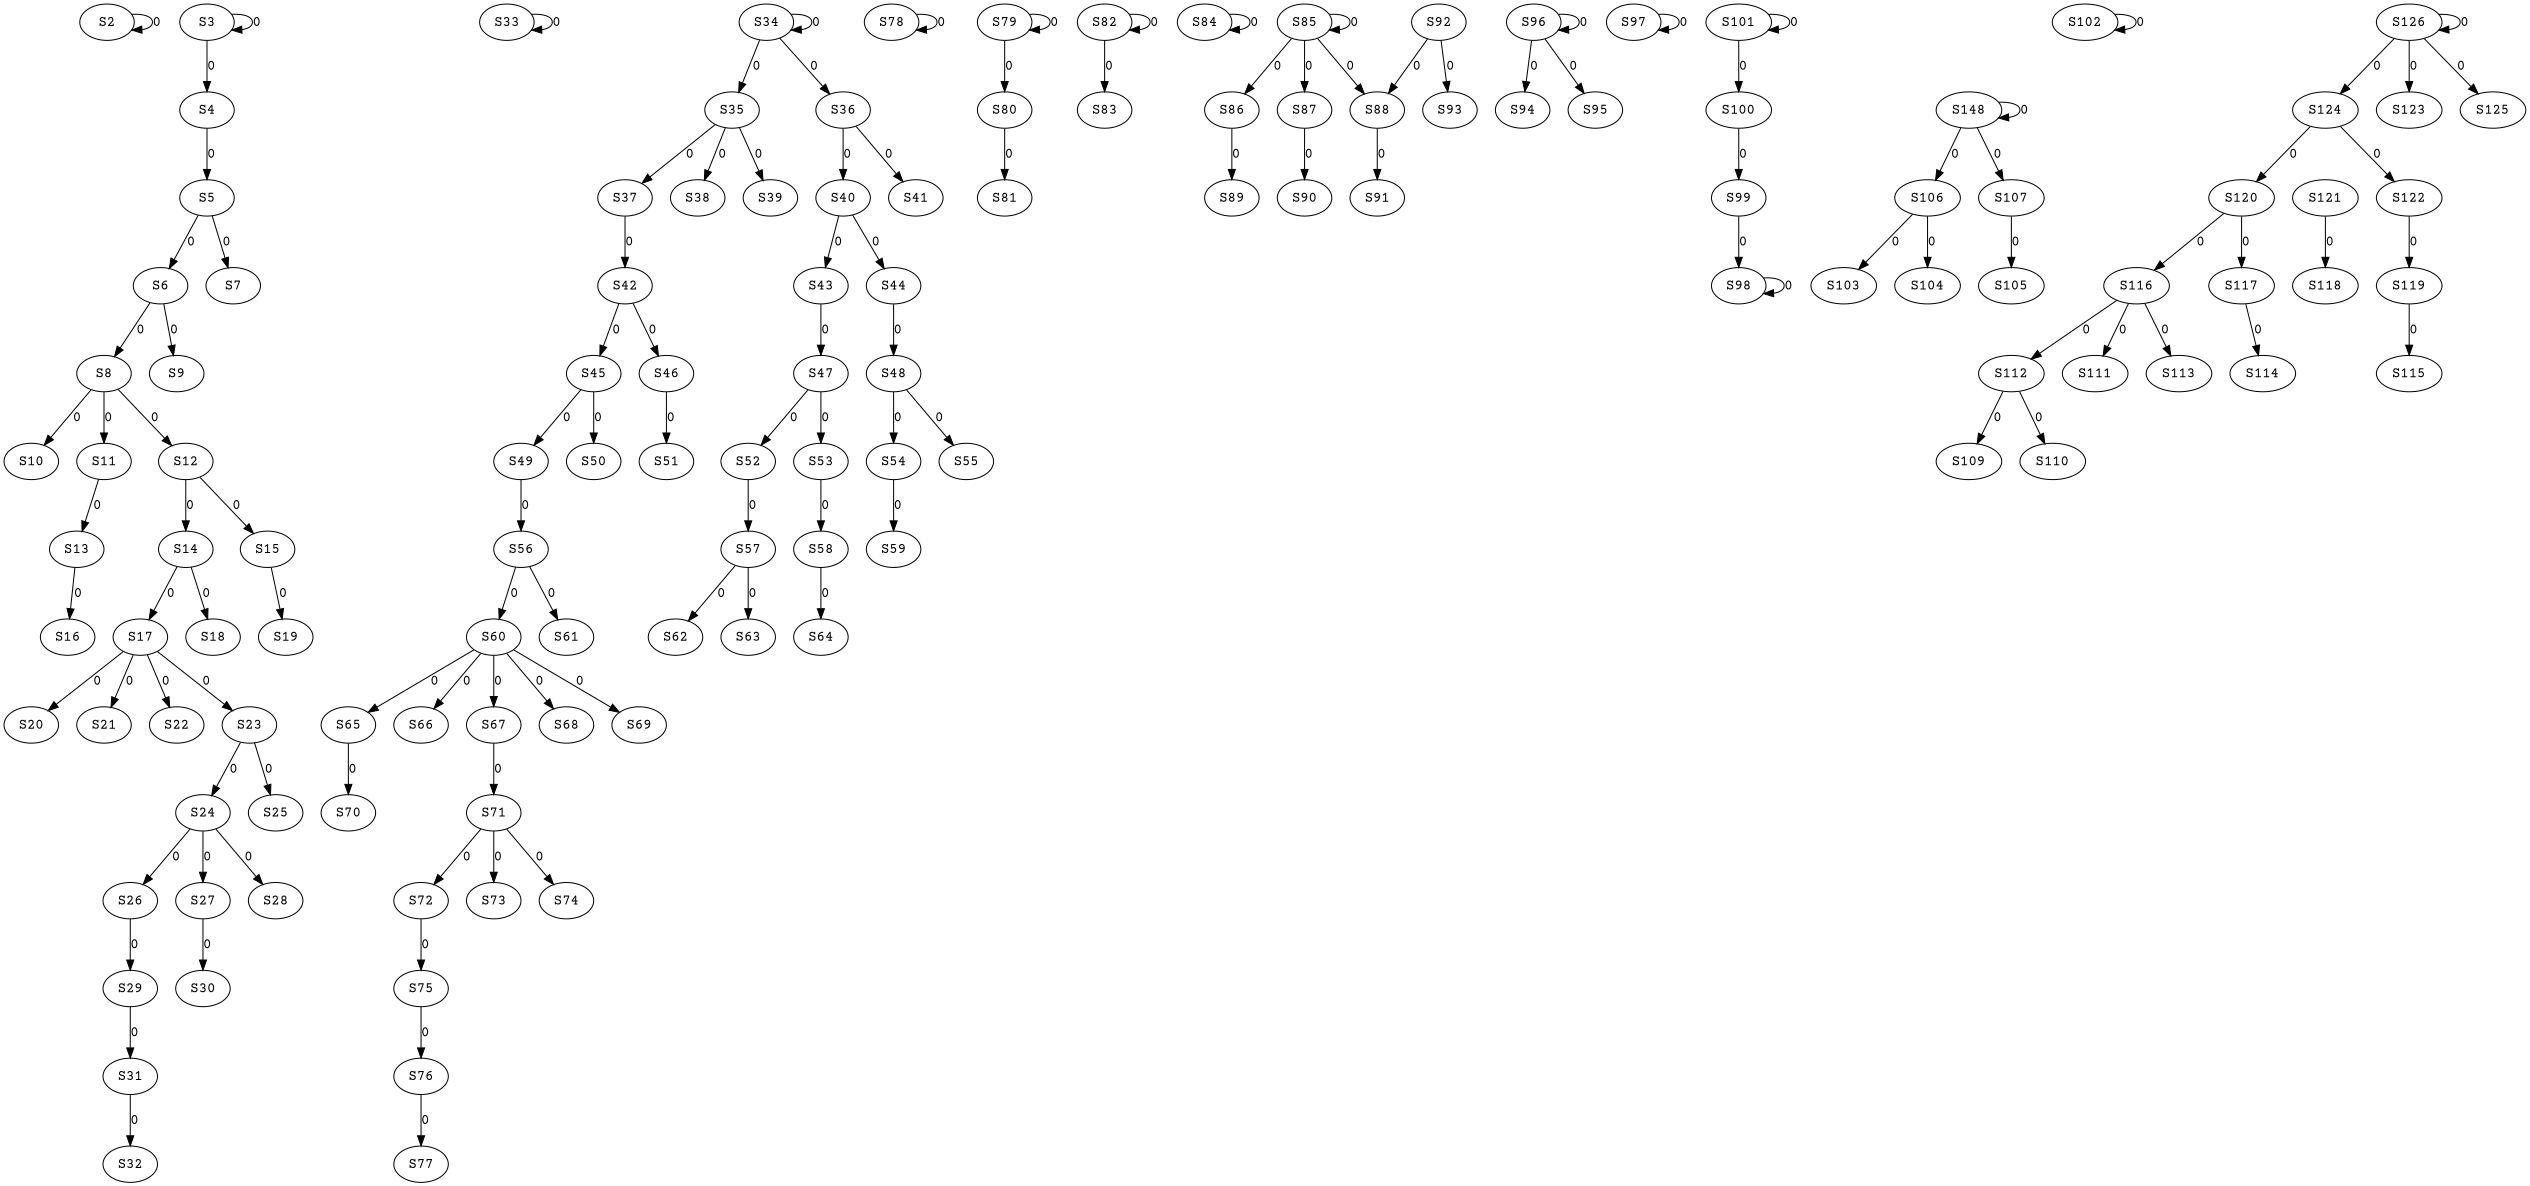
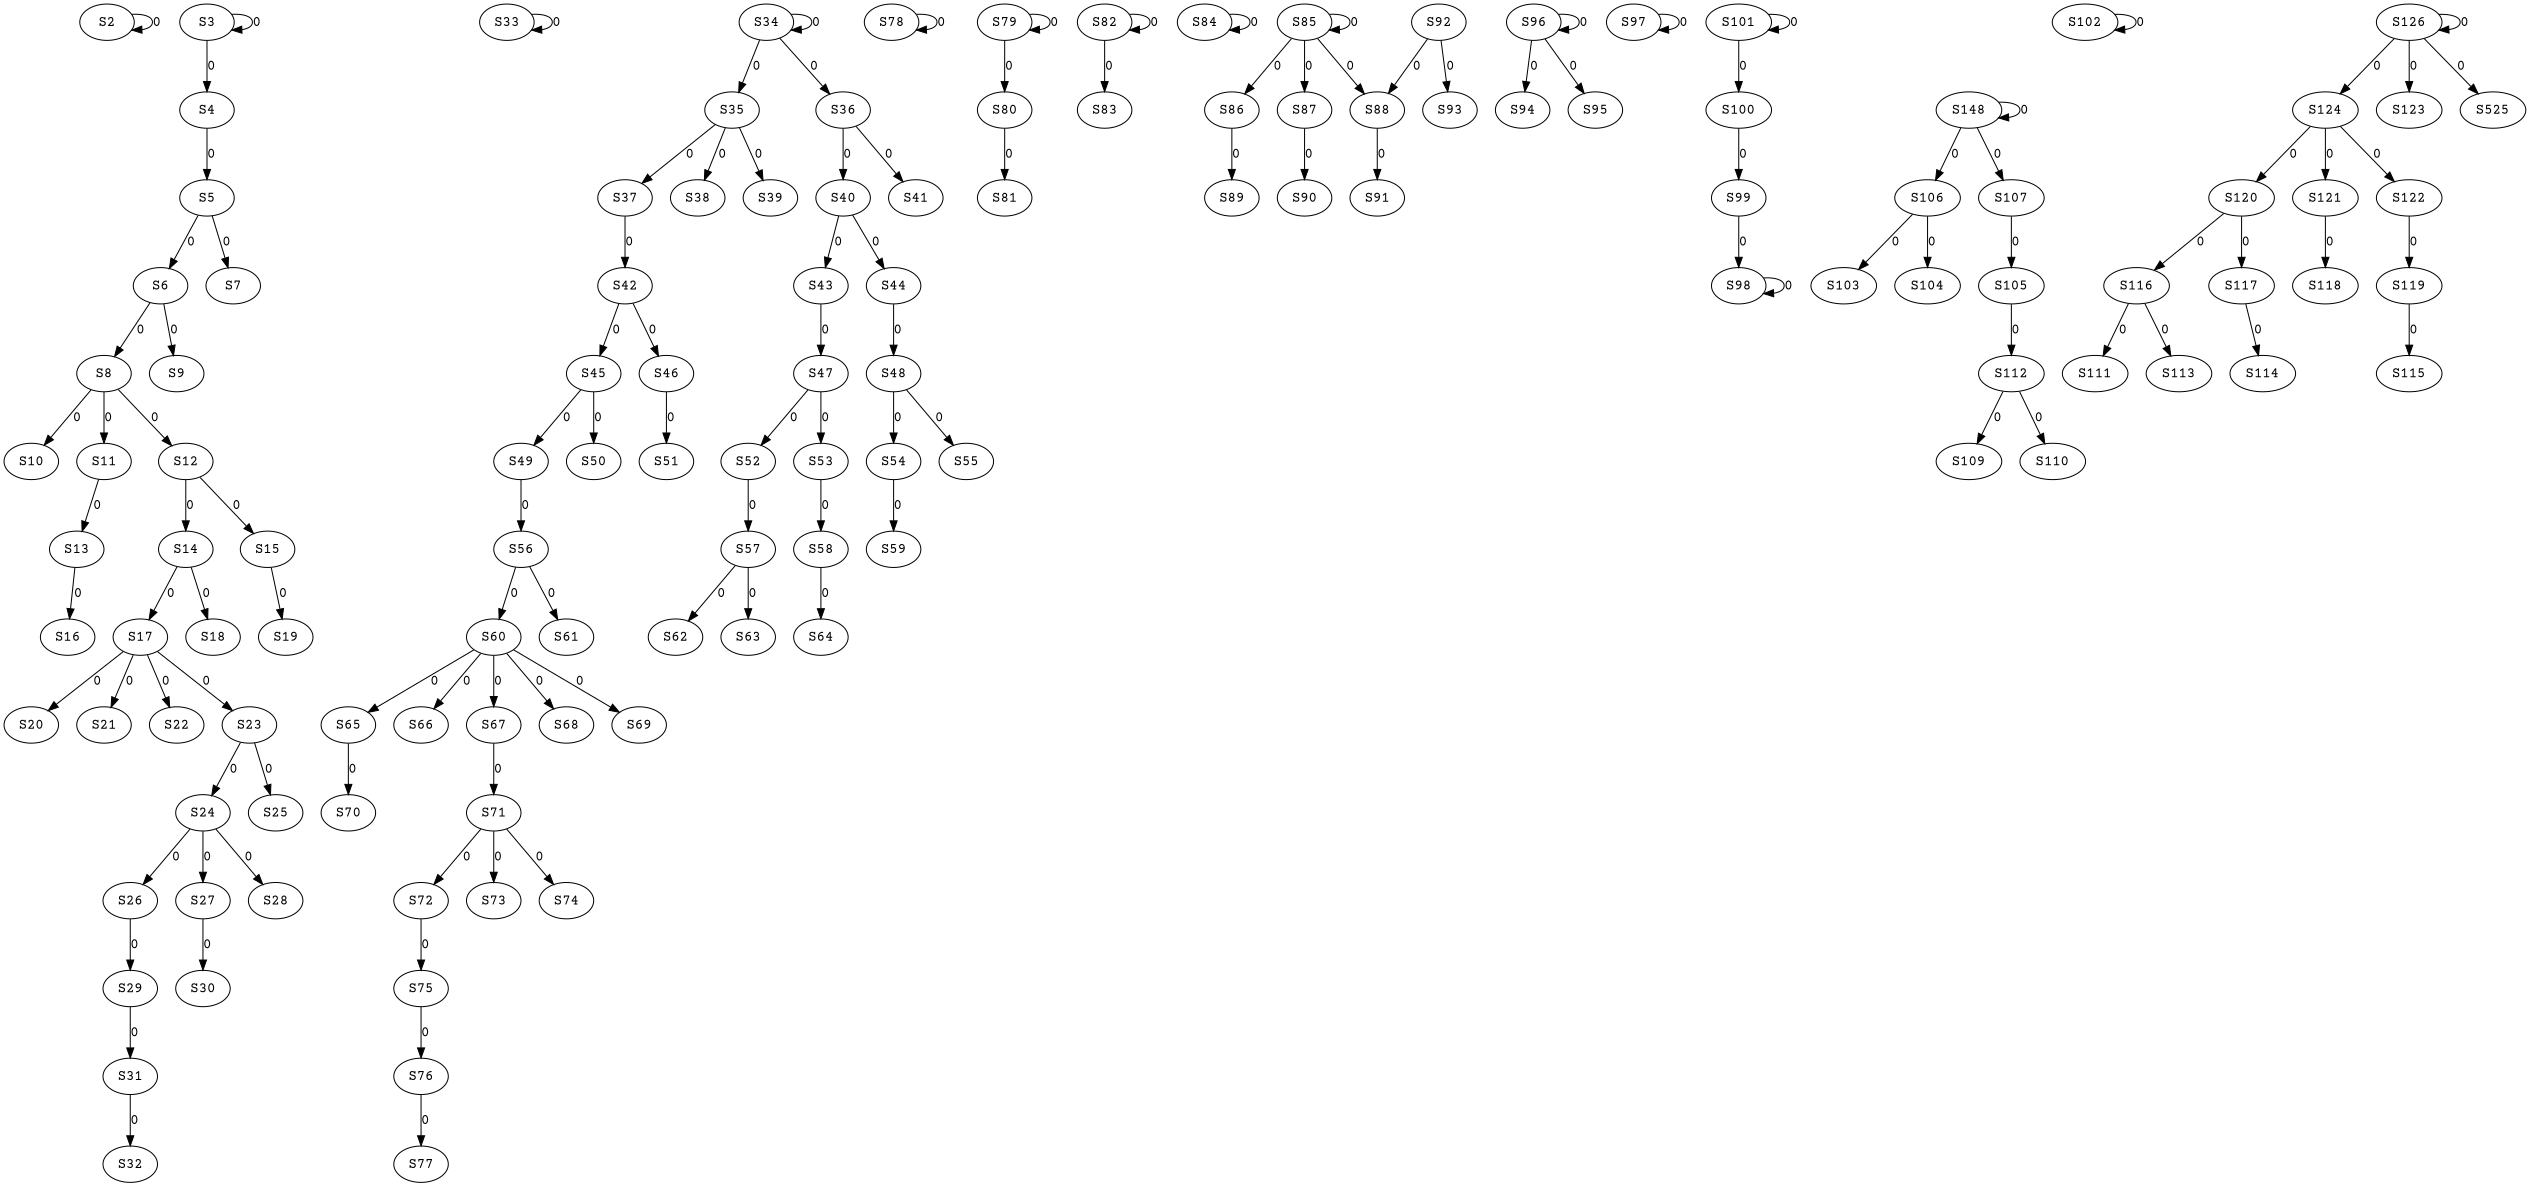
node "S125": label "S125" -> "S525"
edge "S124" -> "S121": added, label "0"
edge "S116" -> "S112": now "S105" -> "S112"
